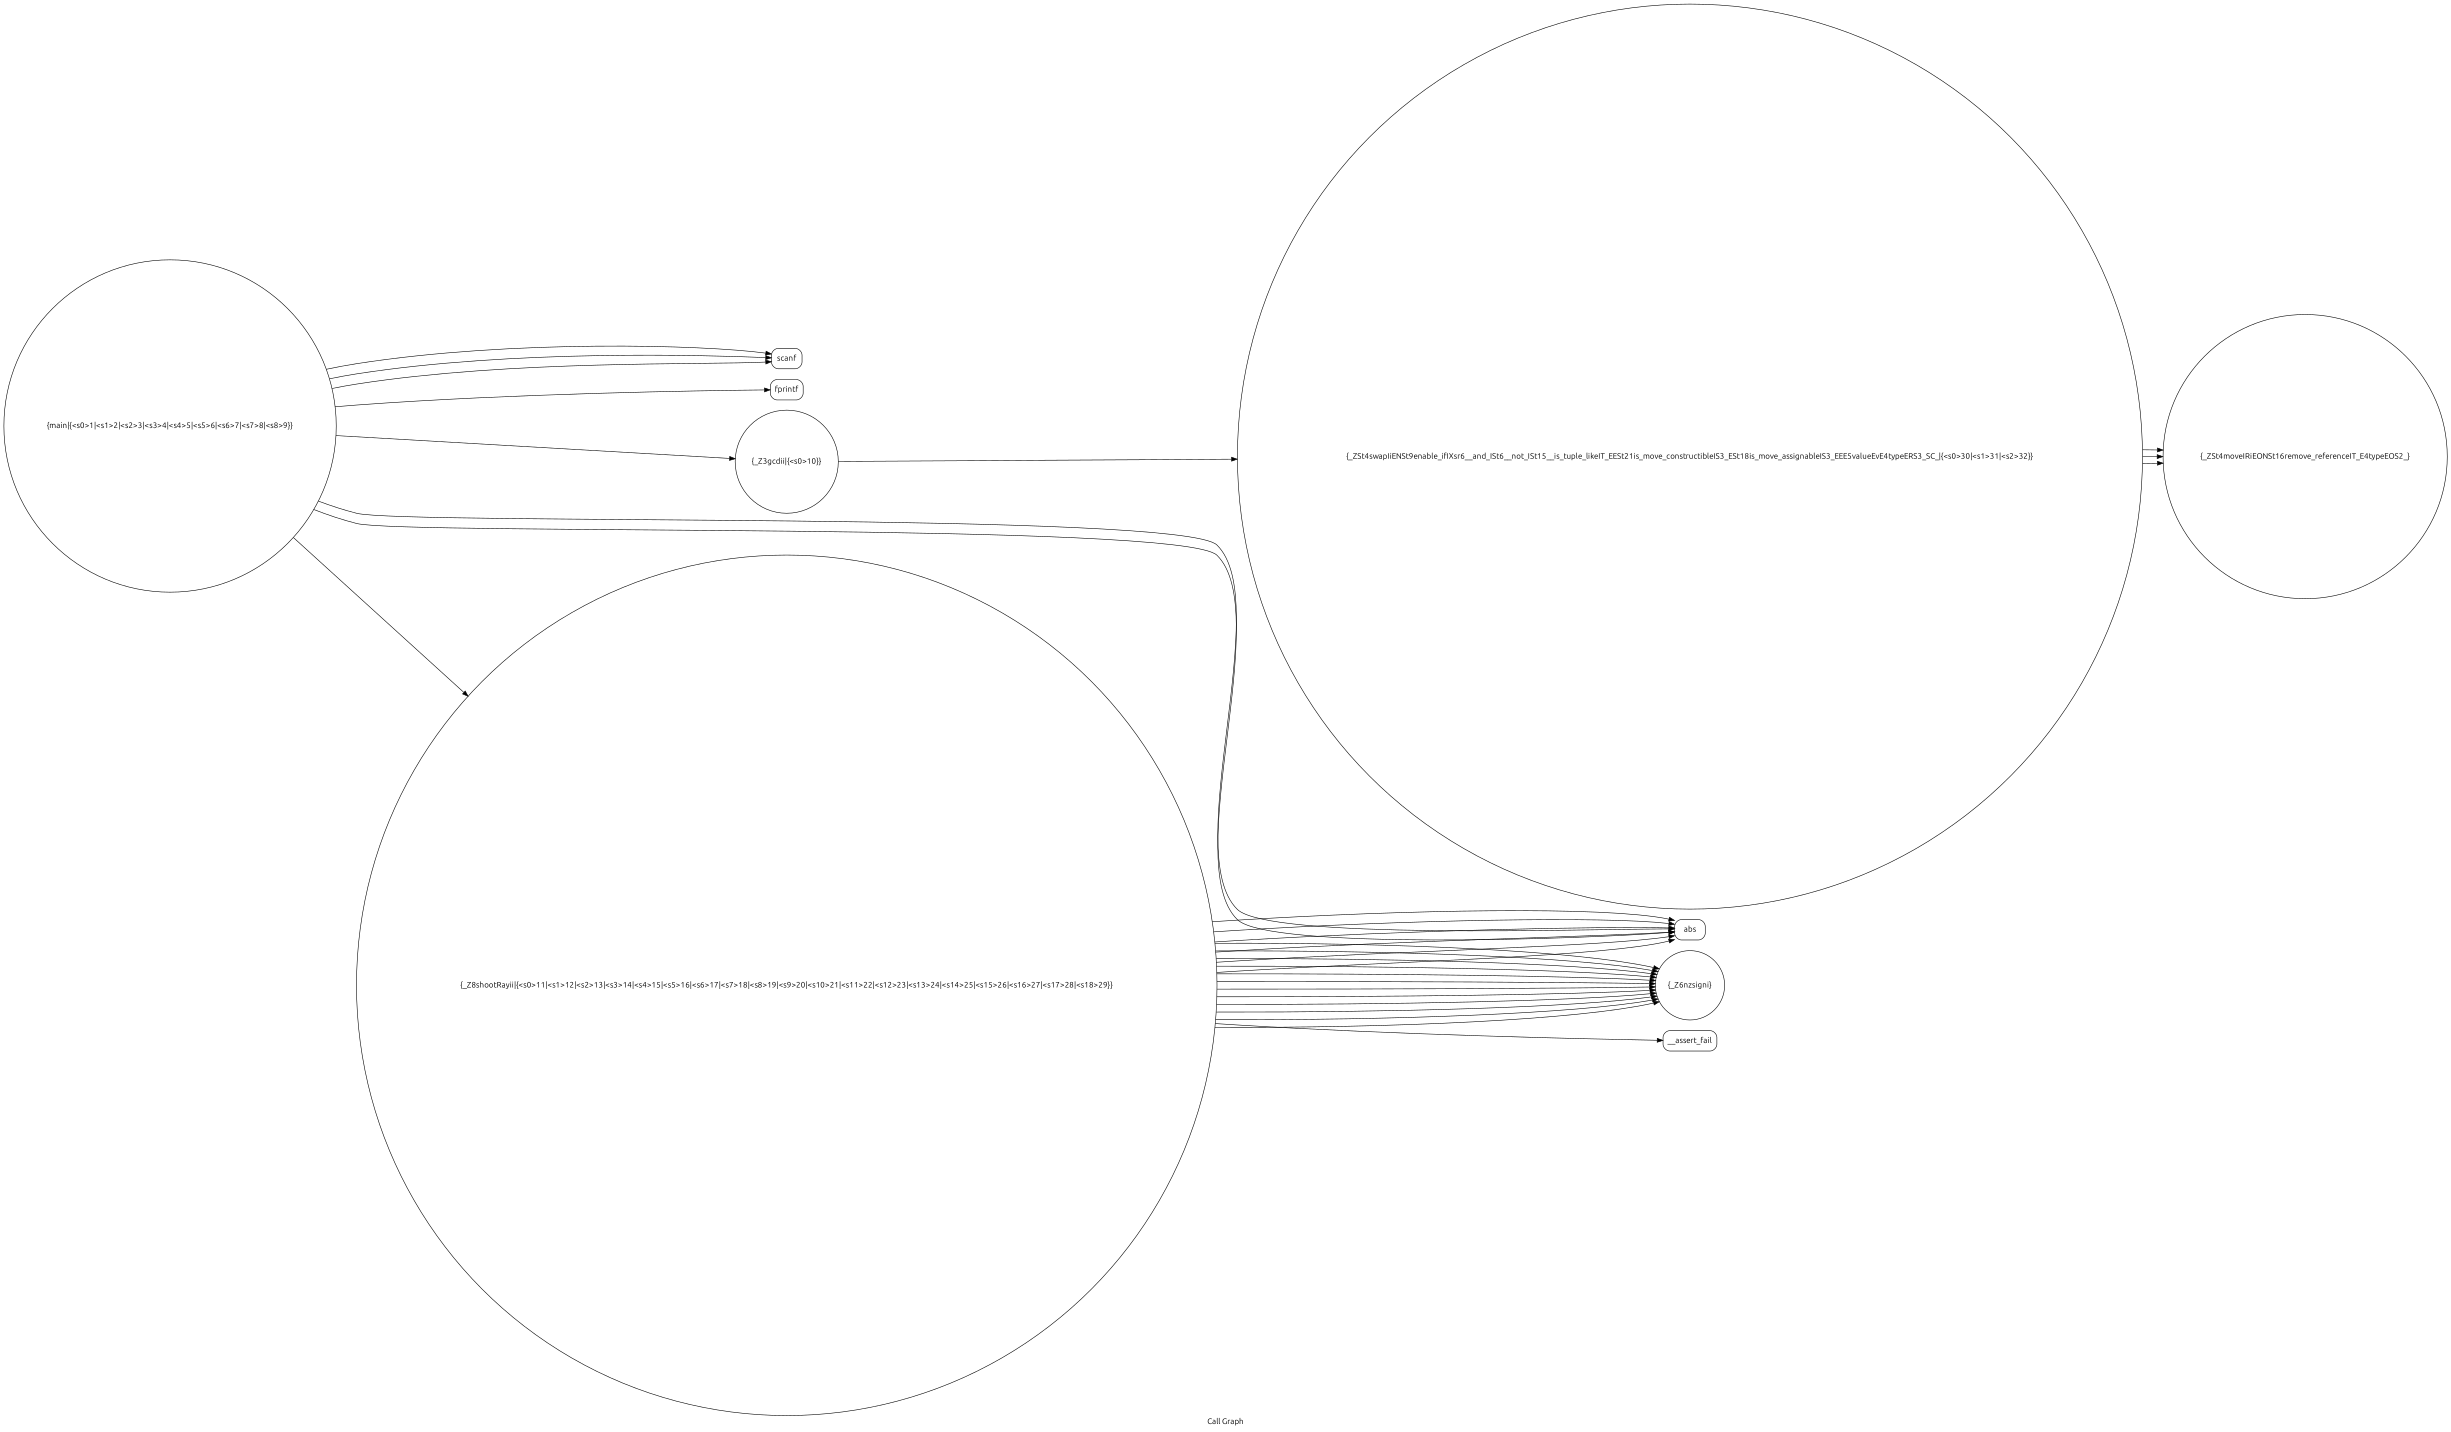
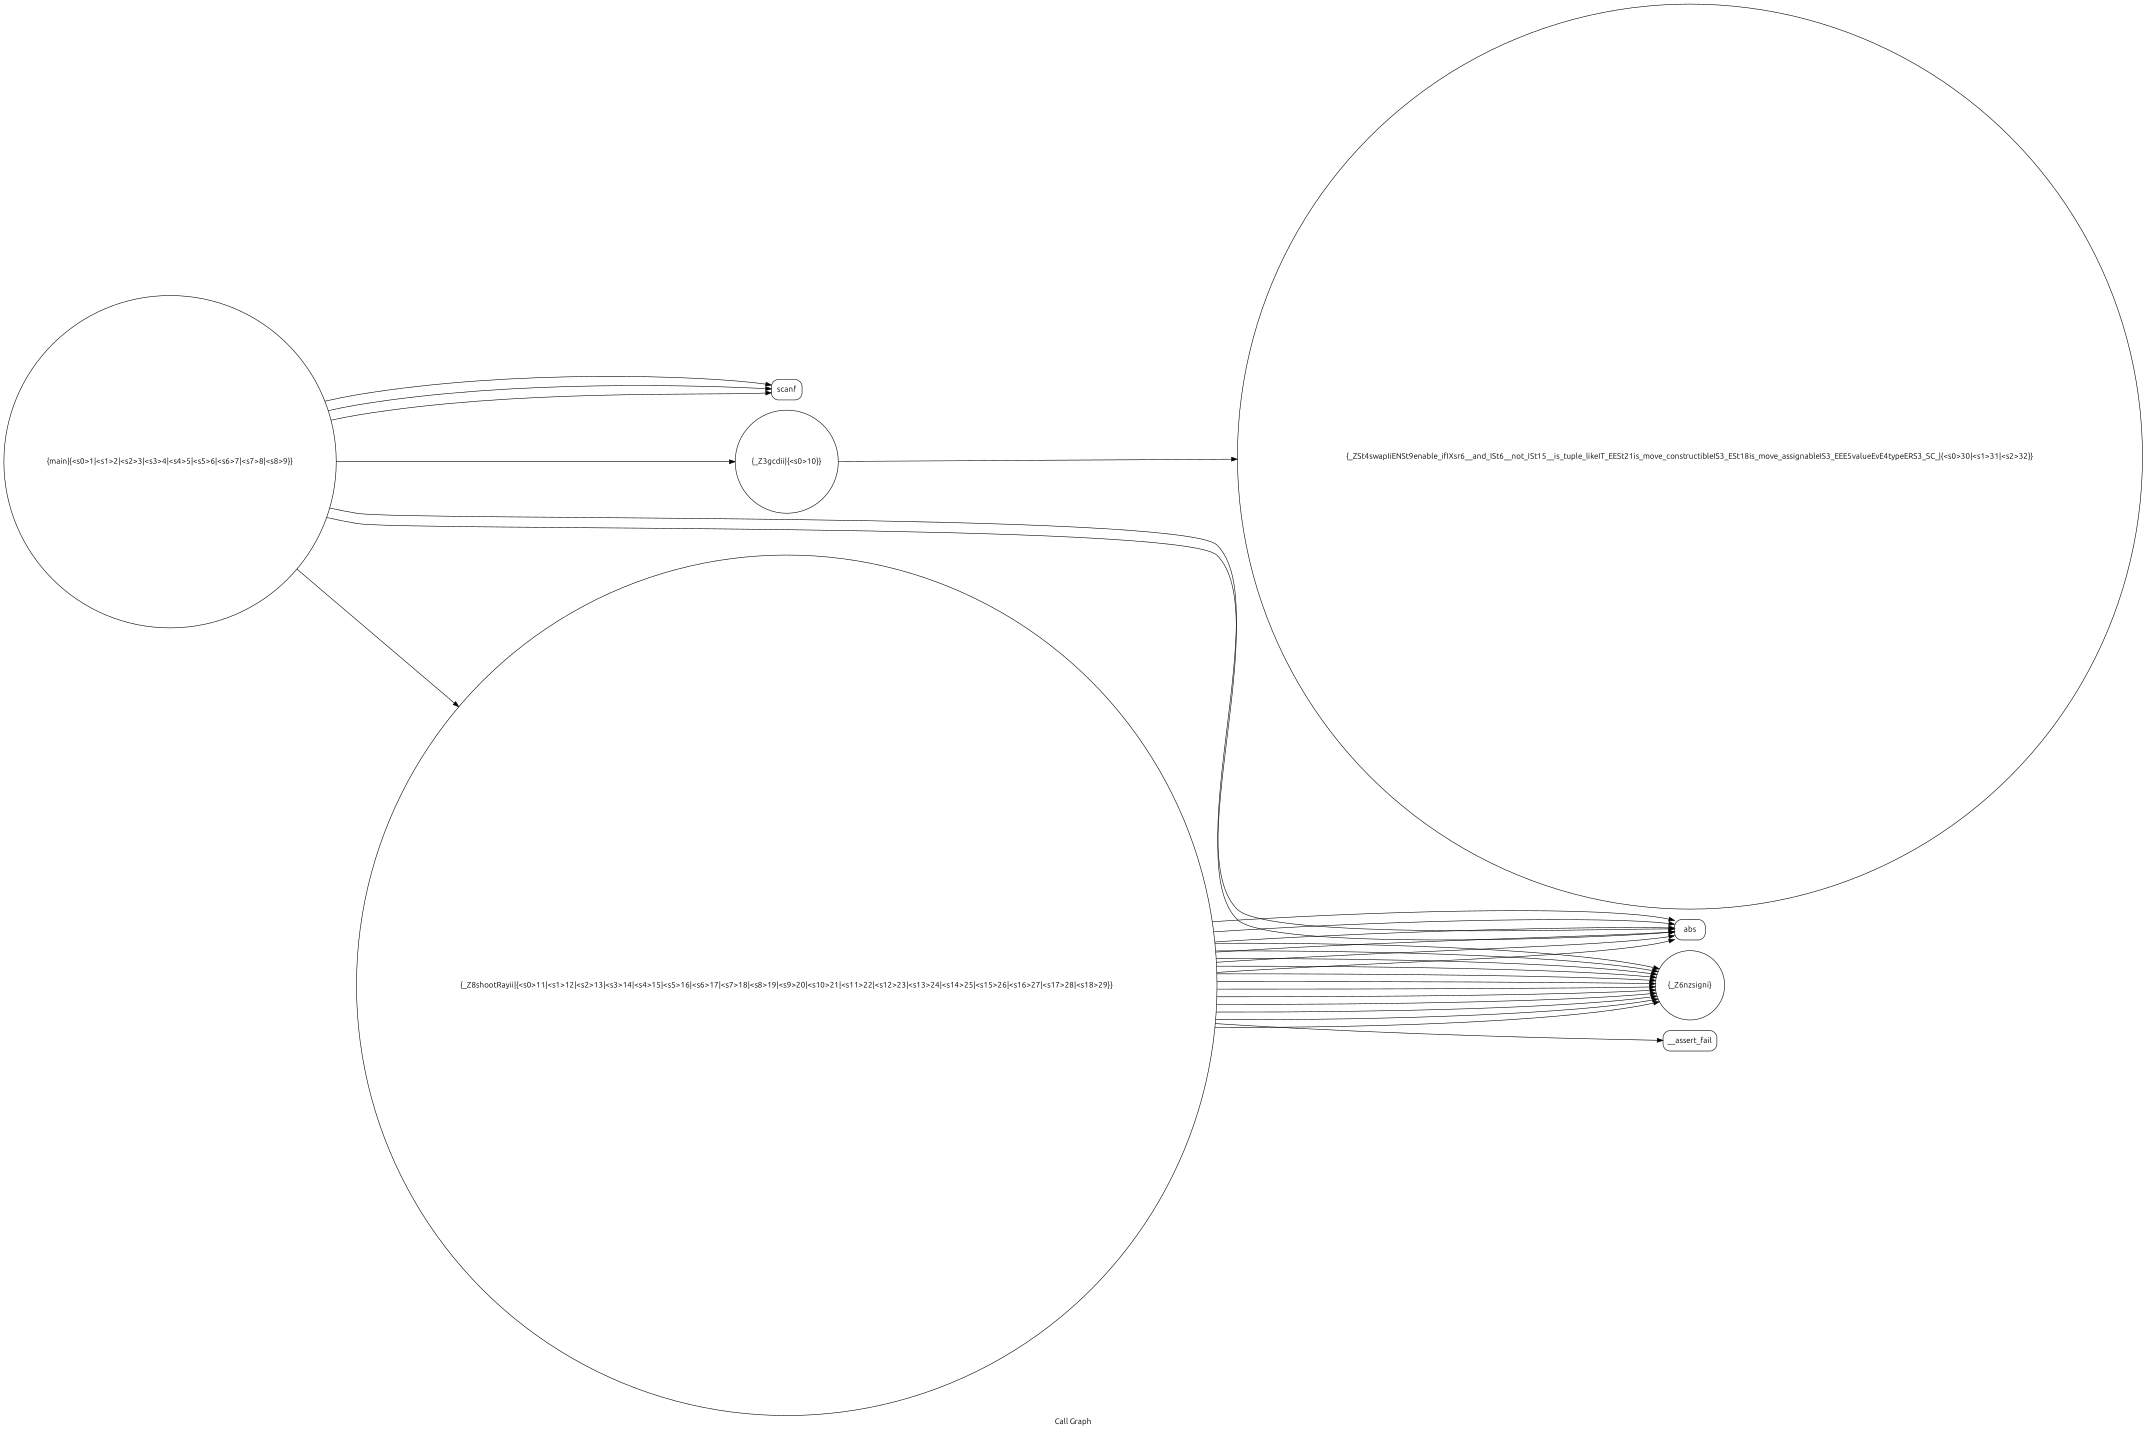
node "fprintf": removed
node "{_ZSt4moveIRiEONSt16remove_referenceIT_E4typeEOS2_}": removed
